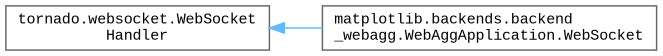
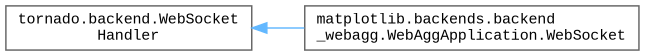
node "tornado.websocket.WebSocket Handler": label "tornado.websocket.WebSocket Handler" -> "tornado.backend.WebSocket Handler"
